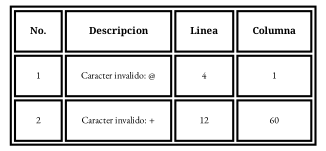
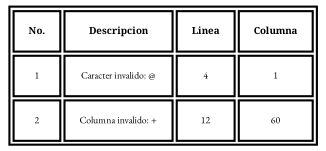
node "No.": text "Caracter invalido: +" -> "Columna invalido: +"
